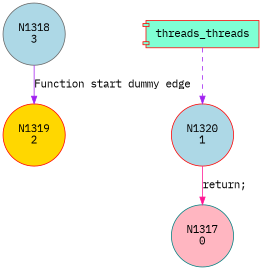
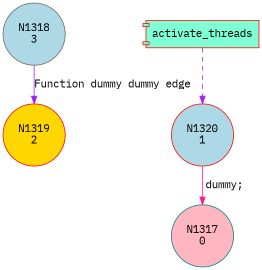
node "threads_threads": label "threads_threads" -> "activate_threads"
edge "N1318 3" -> "N1319 2": label "Function start dummy edge" -> "Function dummy dummy edge"
edge "N1320 1" -> "N1317 0": label "return;" -> "dummy;"
